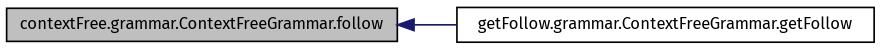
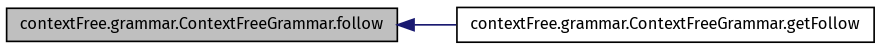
node "getFollow.grammar.ContextFreeGrammar.getFollow": label "getFollow.grammar.ContextFreeGrammar.getFollow" -> "contextFree.grammar.ContextFreeGrammar.getFollow"
